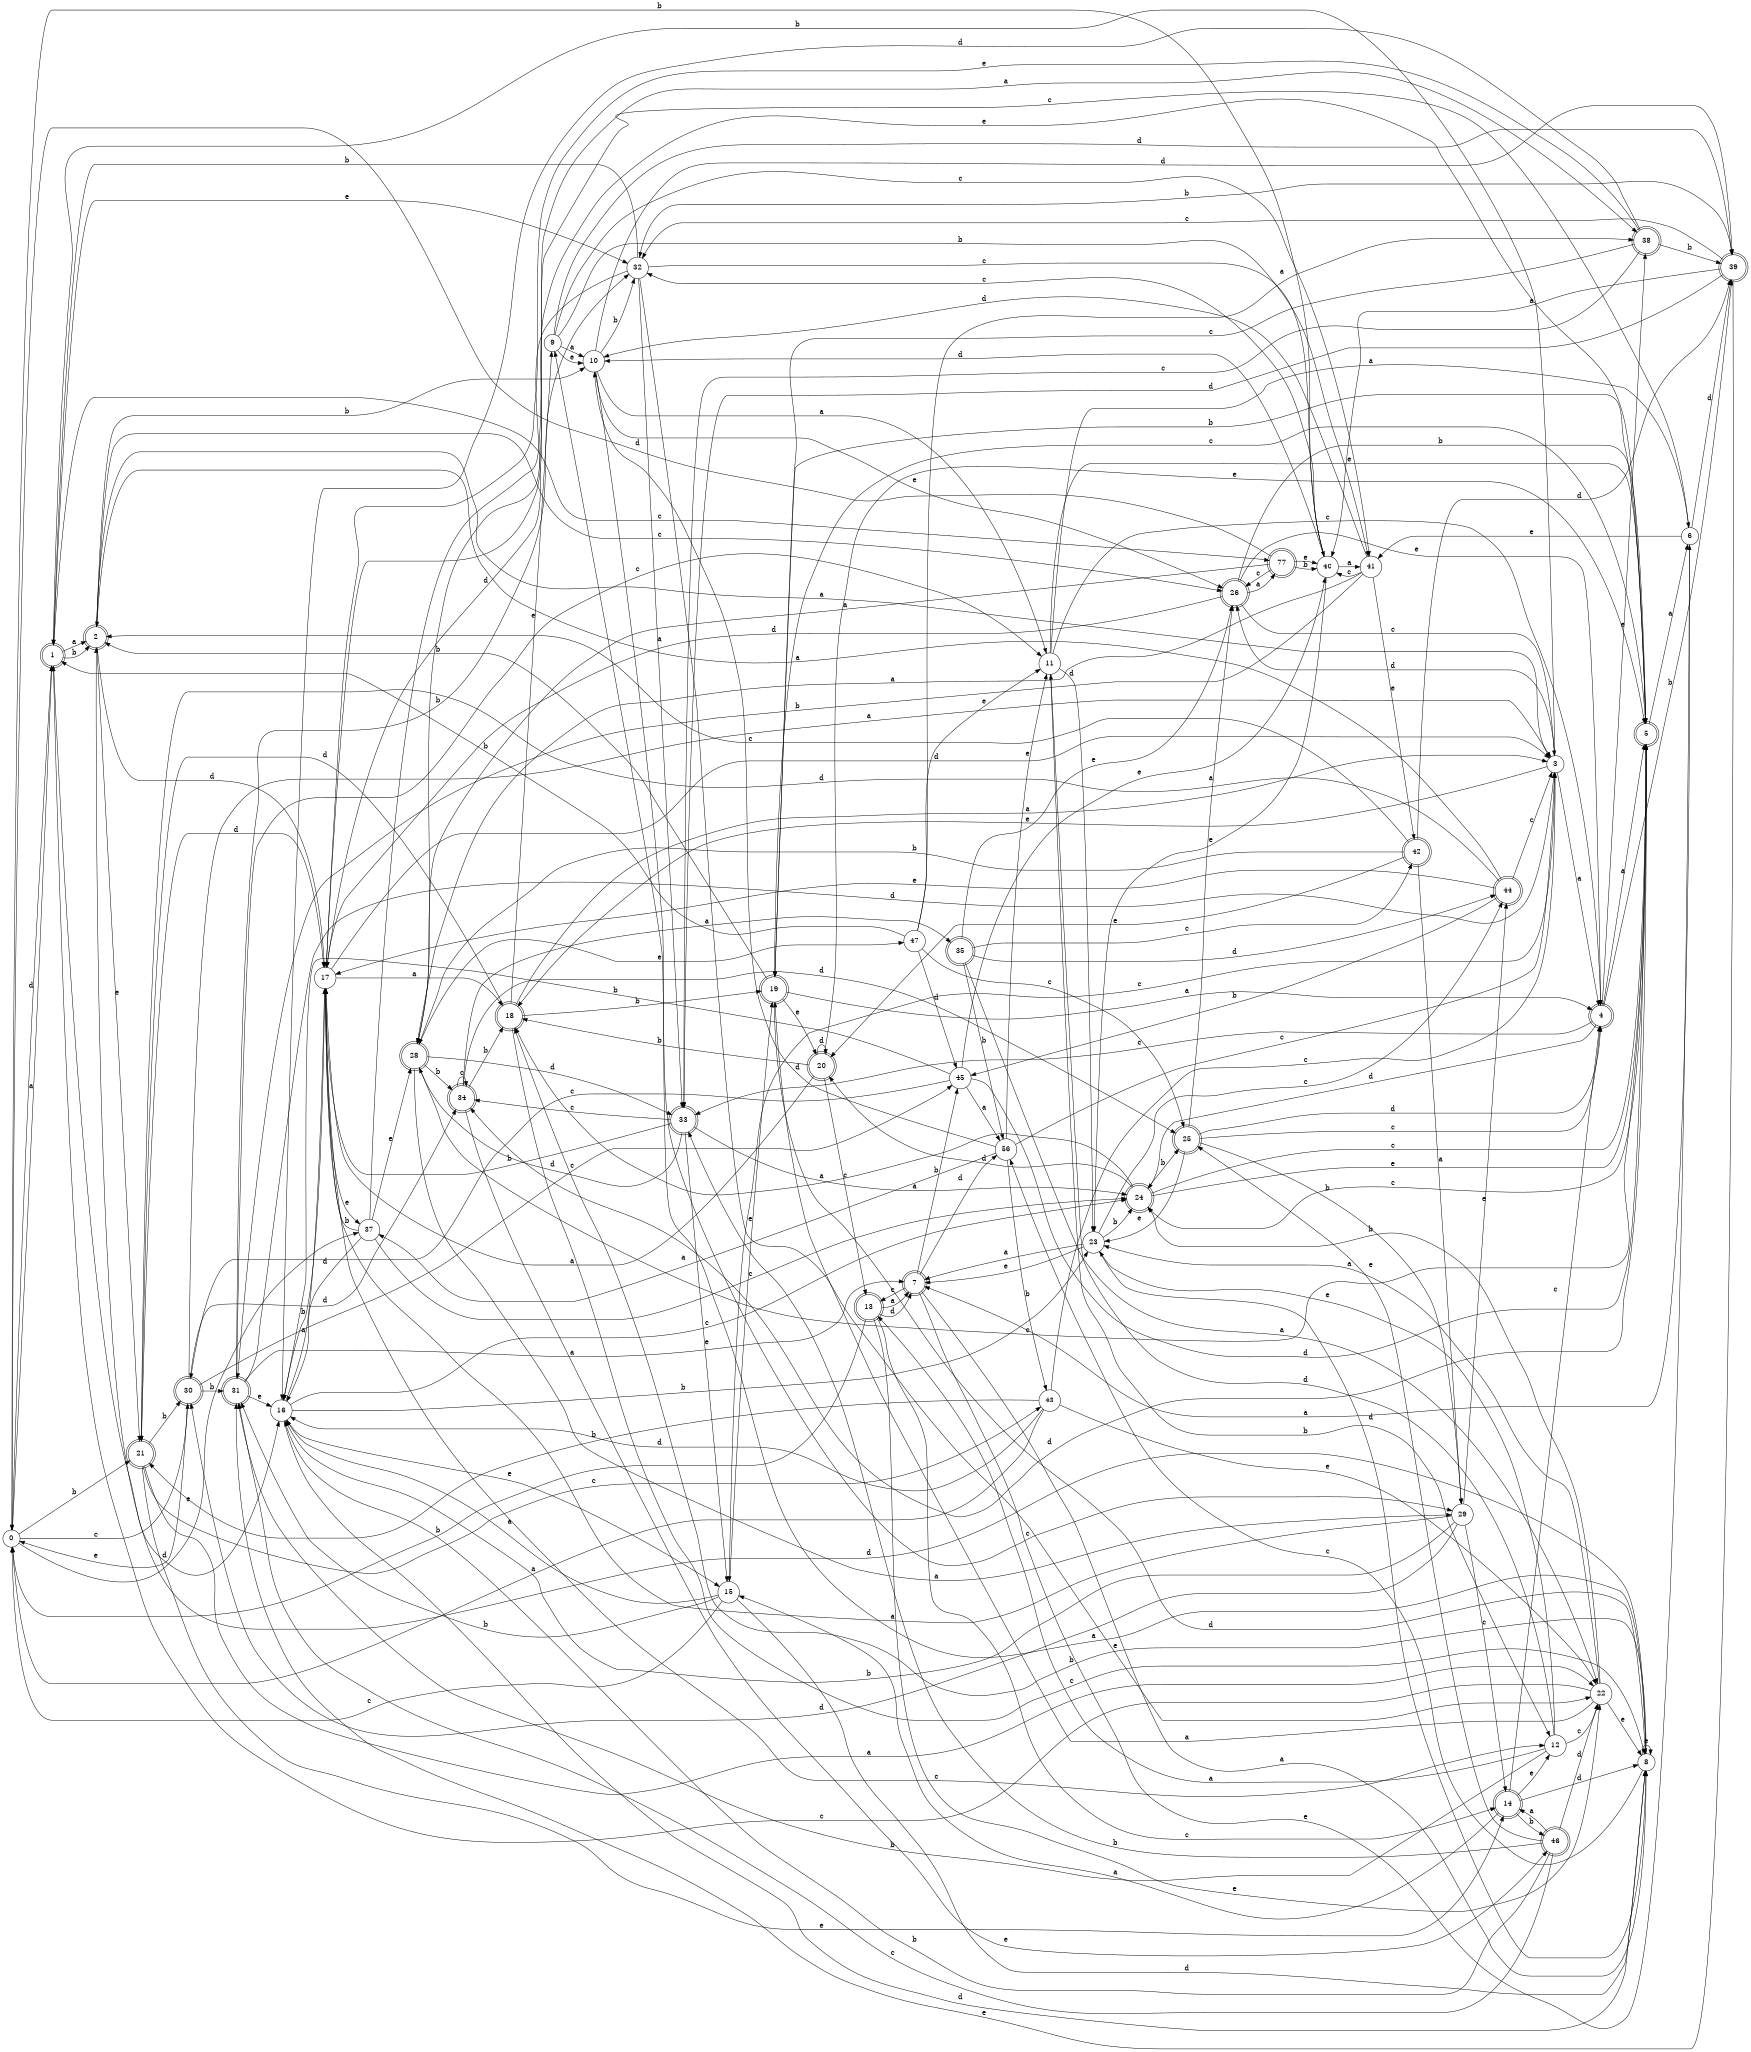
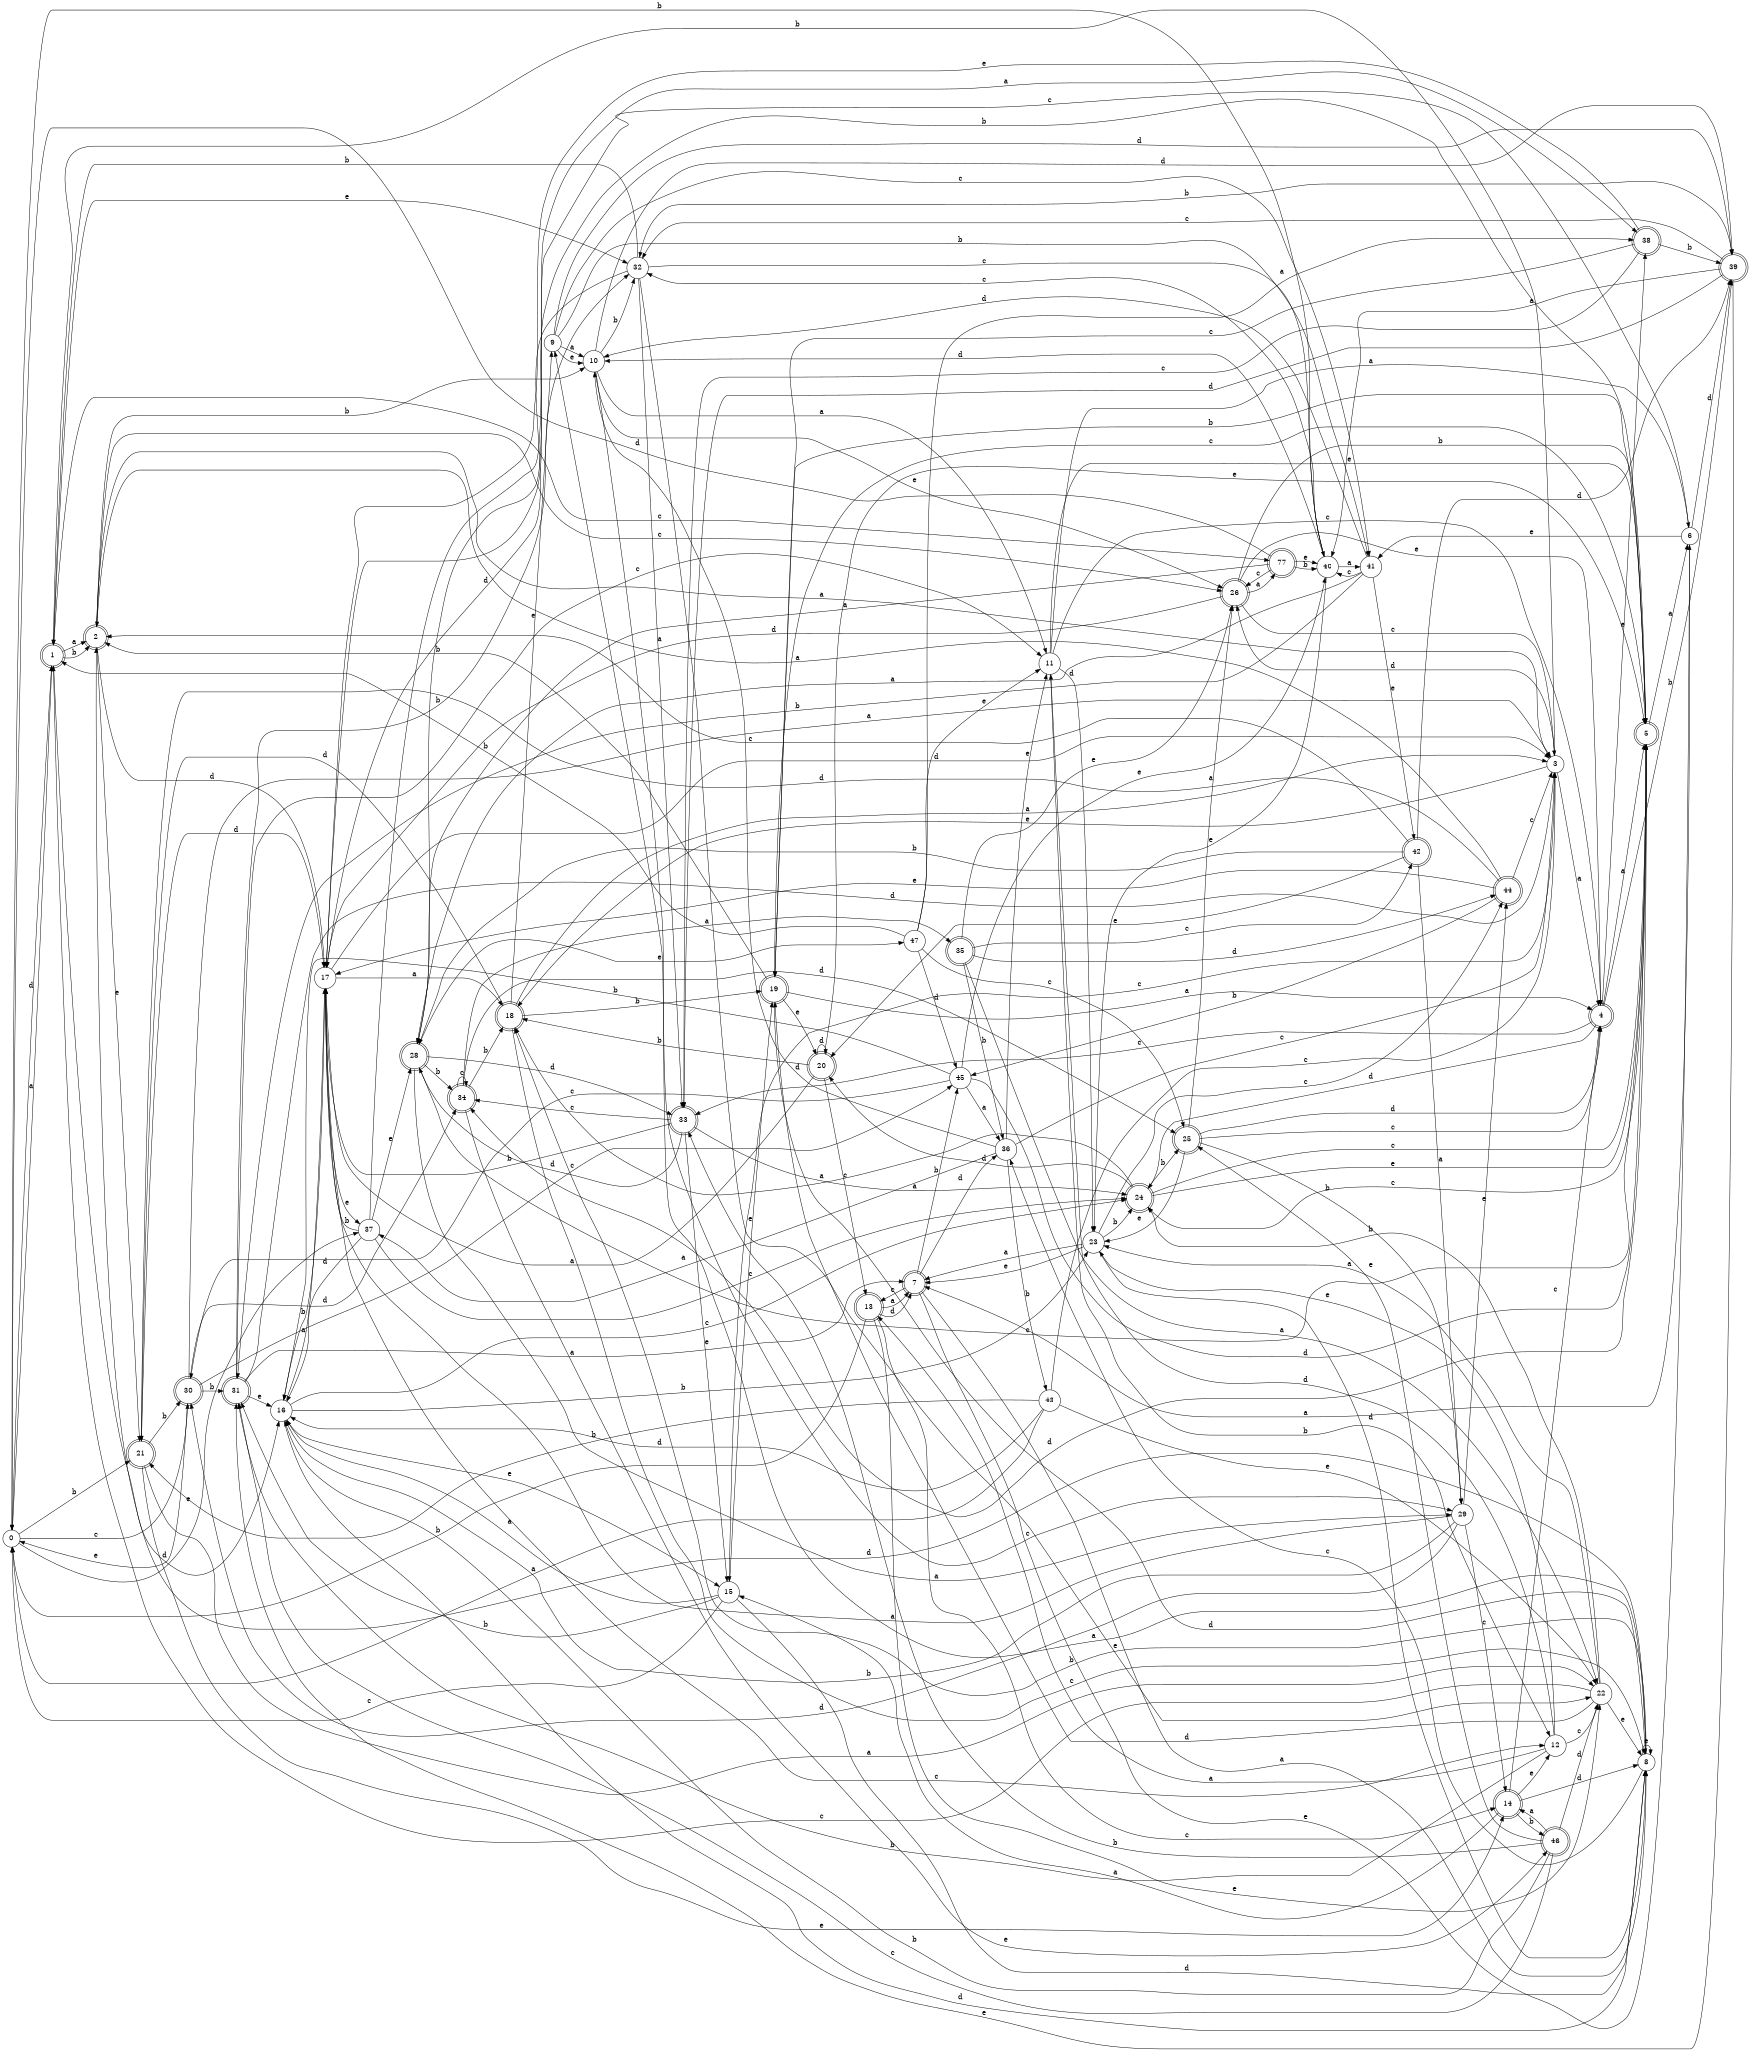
edge "5" -> "17": label "e" -> "b"
edge "38" -> "16": removed, label "d"
node "56": label "56" -> "36"
edge "21" -> "43": removed, label "c"
edge "22" -> "19": label "a" -> "d"
